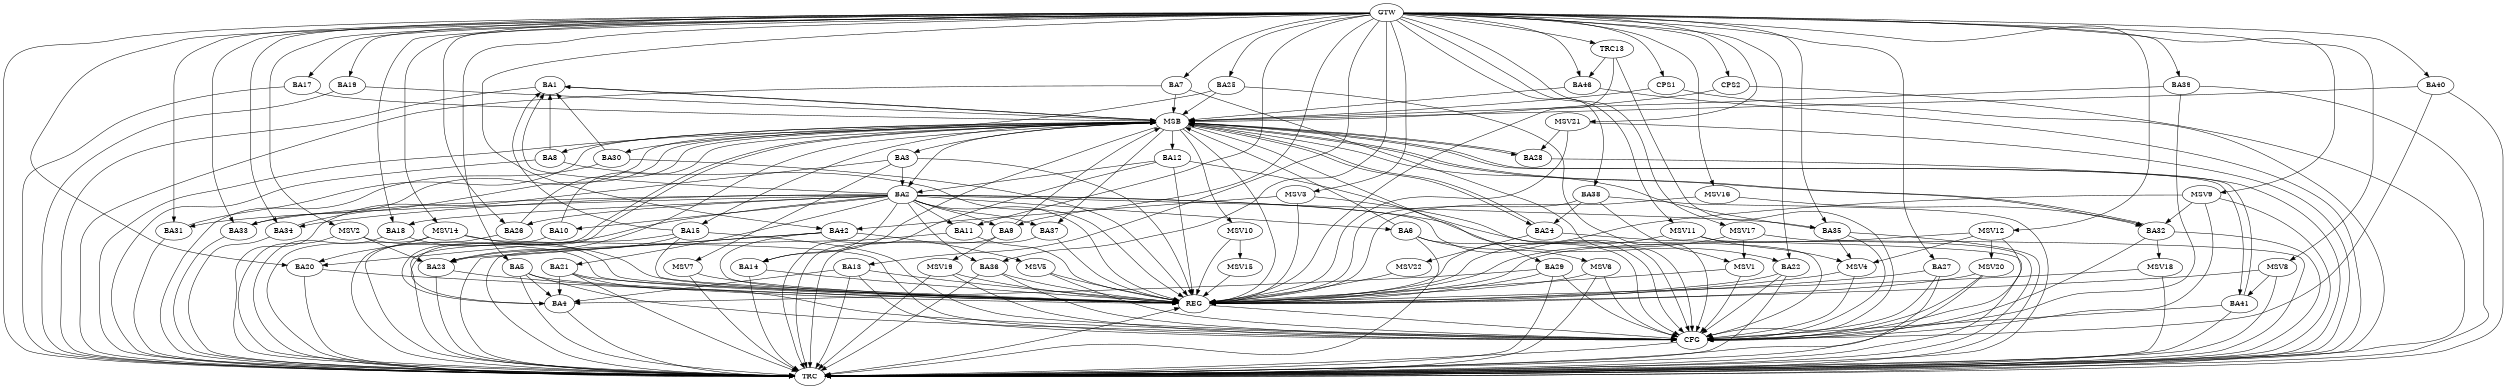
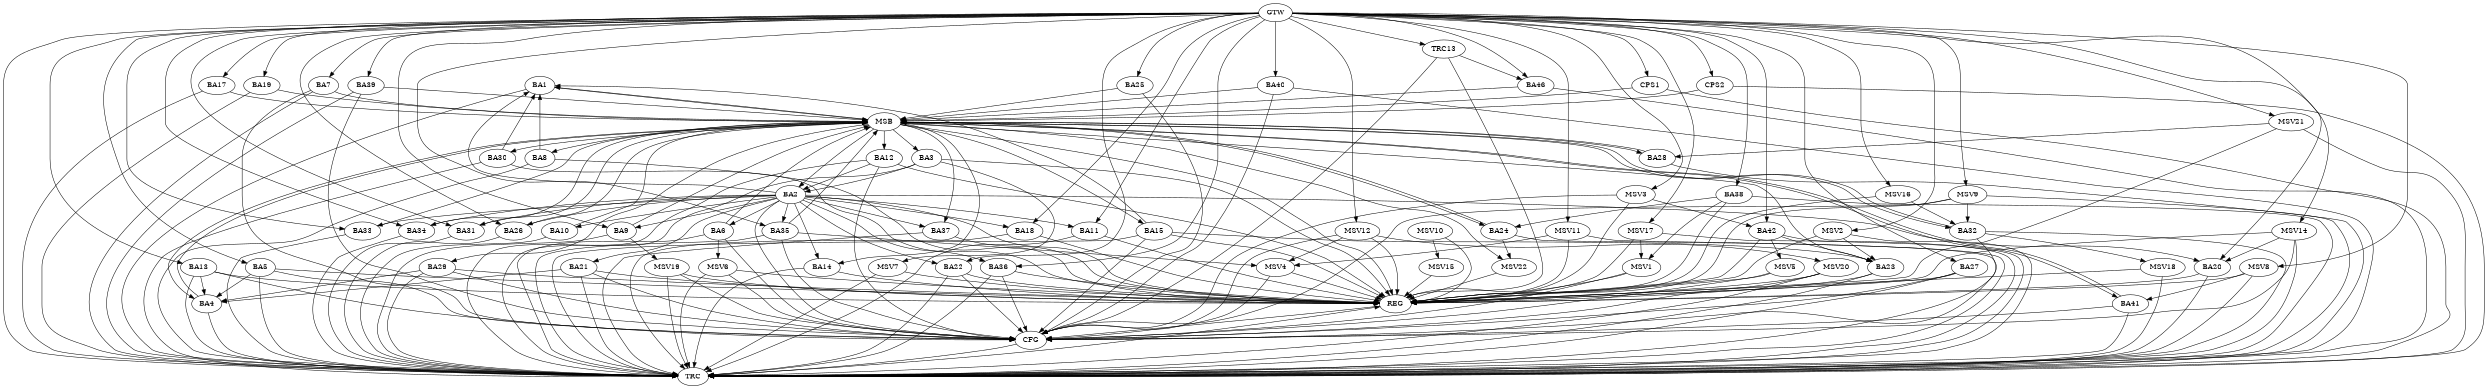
edge "MSB" -> "MSV10": now "MSB" -> "MSV22"
edge "BA25" -> "TRC": removed
